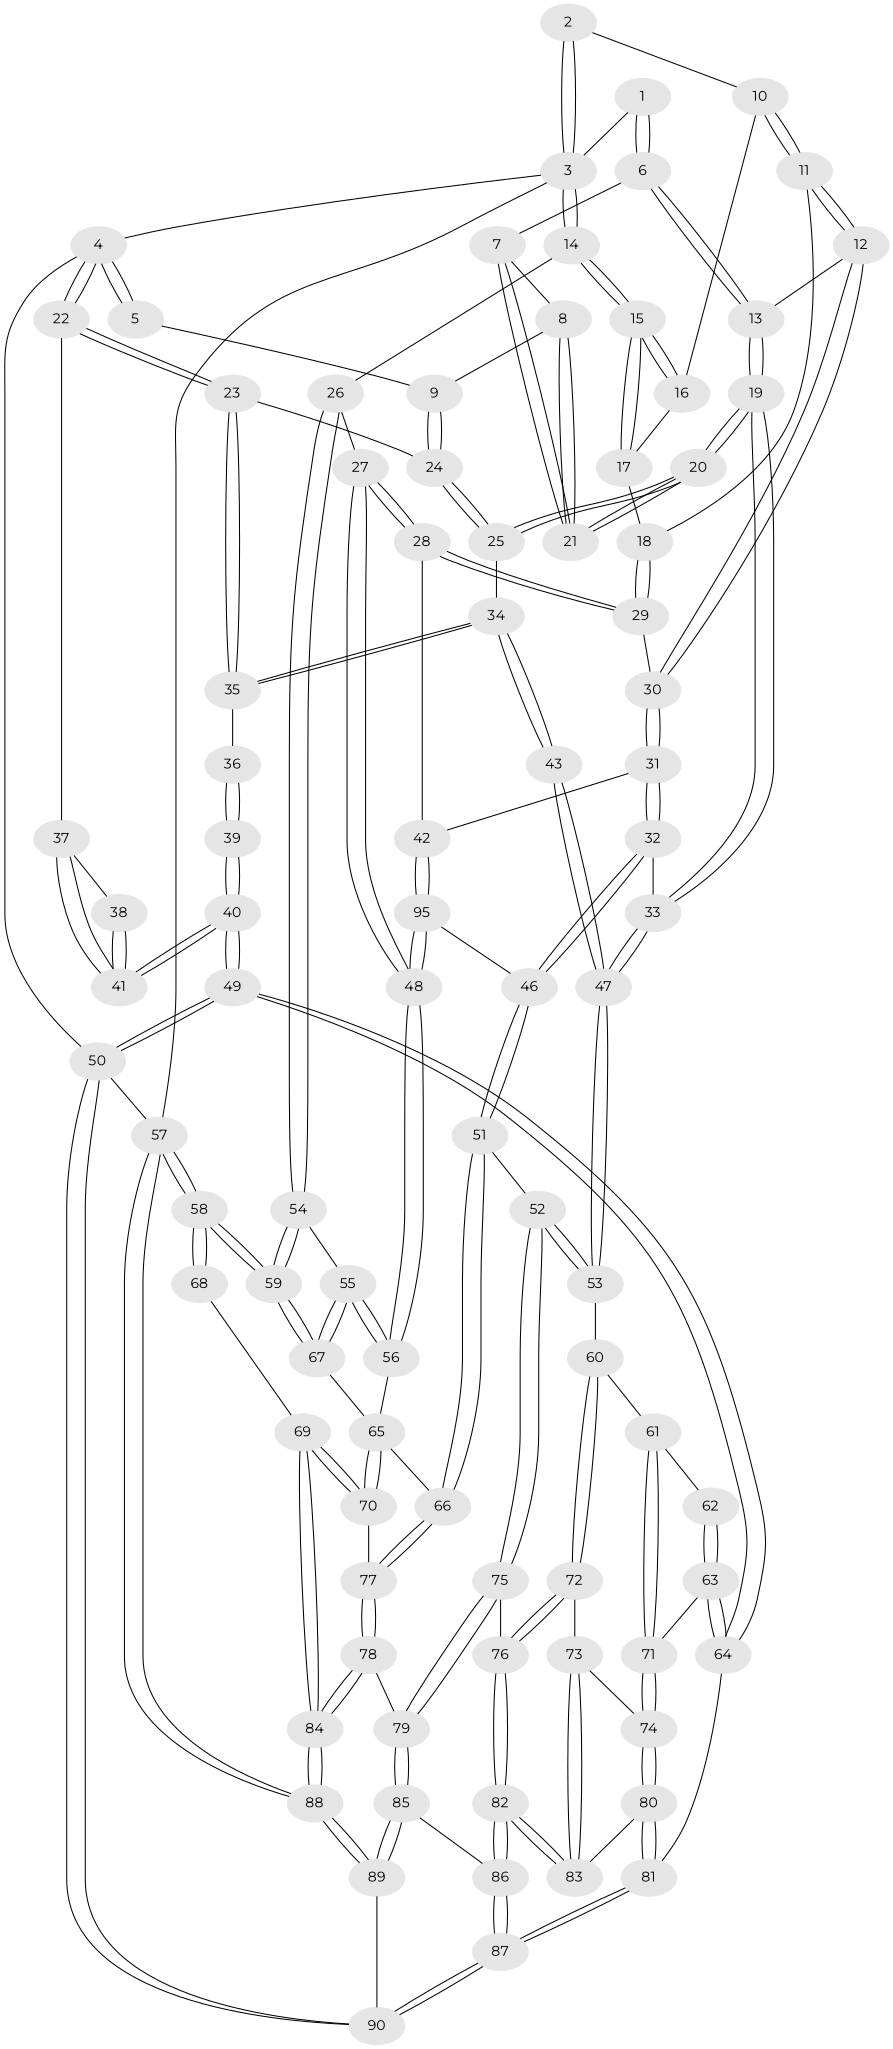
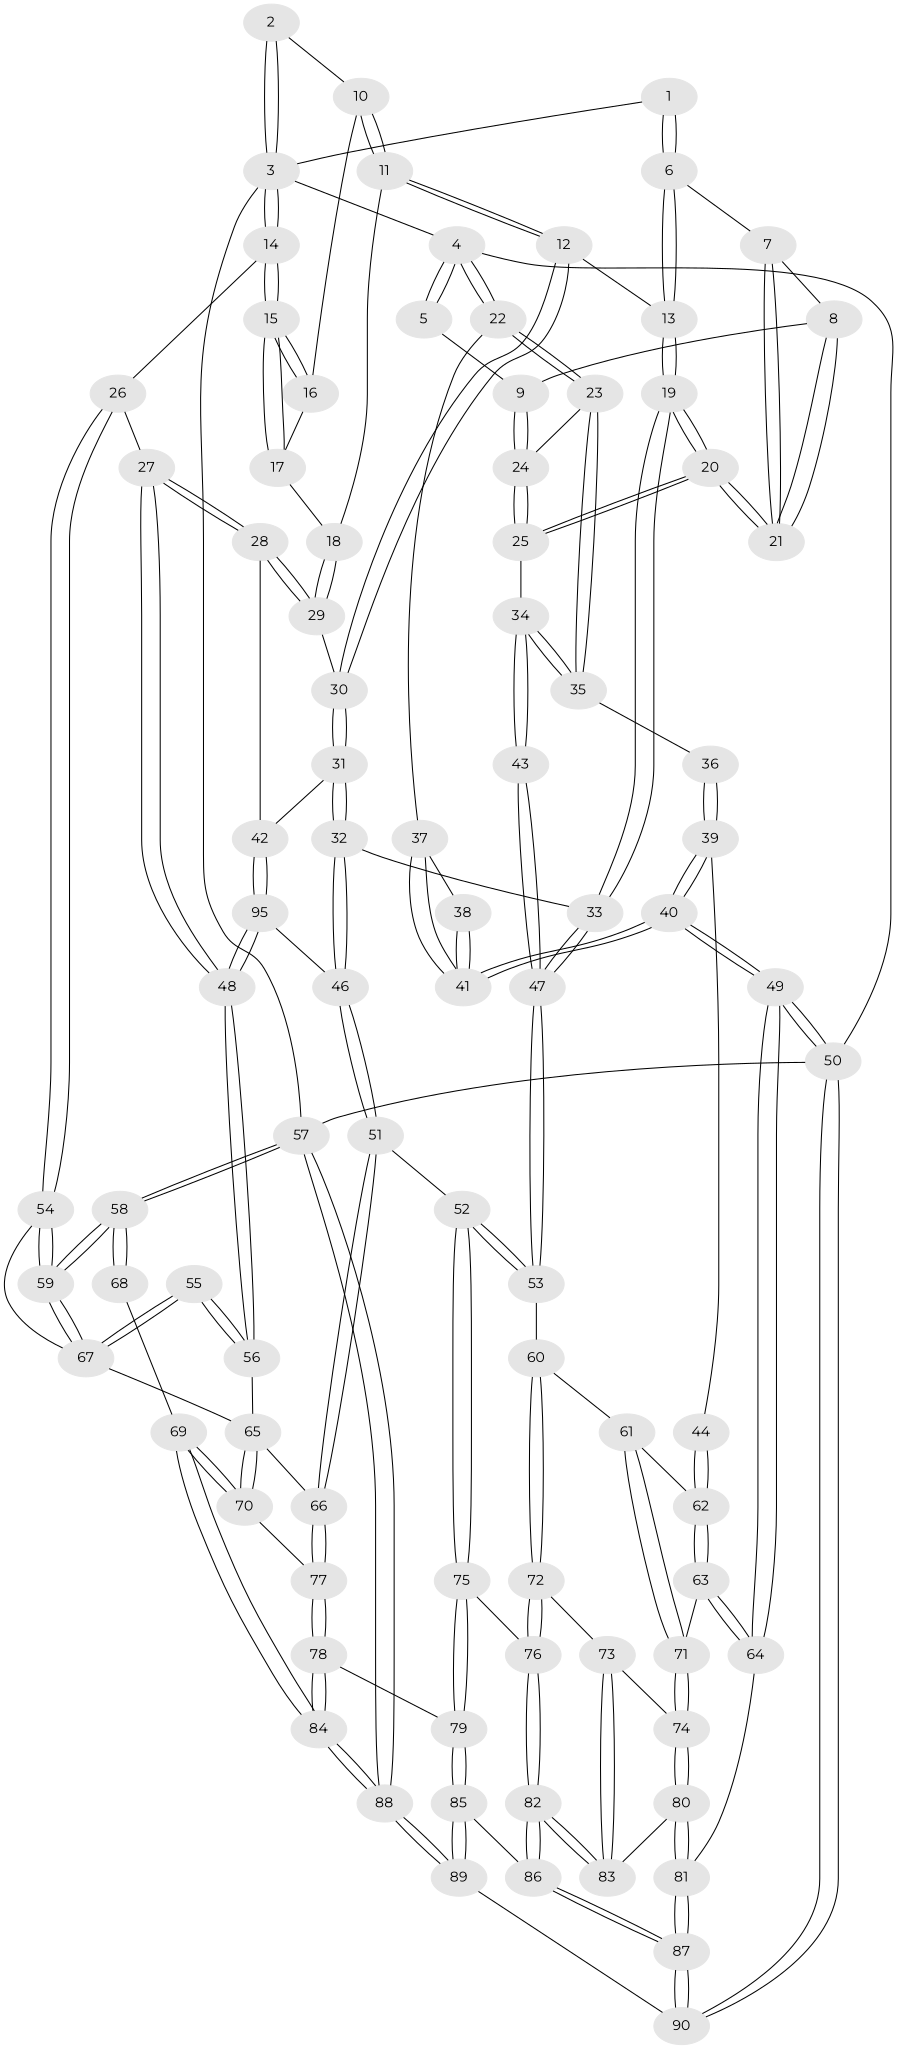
edge "54" -- "55": now "54" -- "67"
node "44": added
